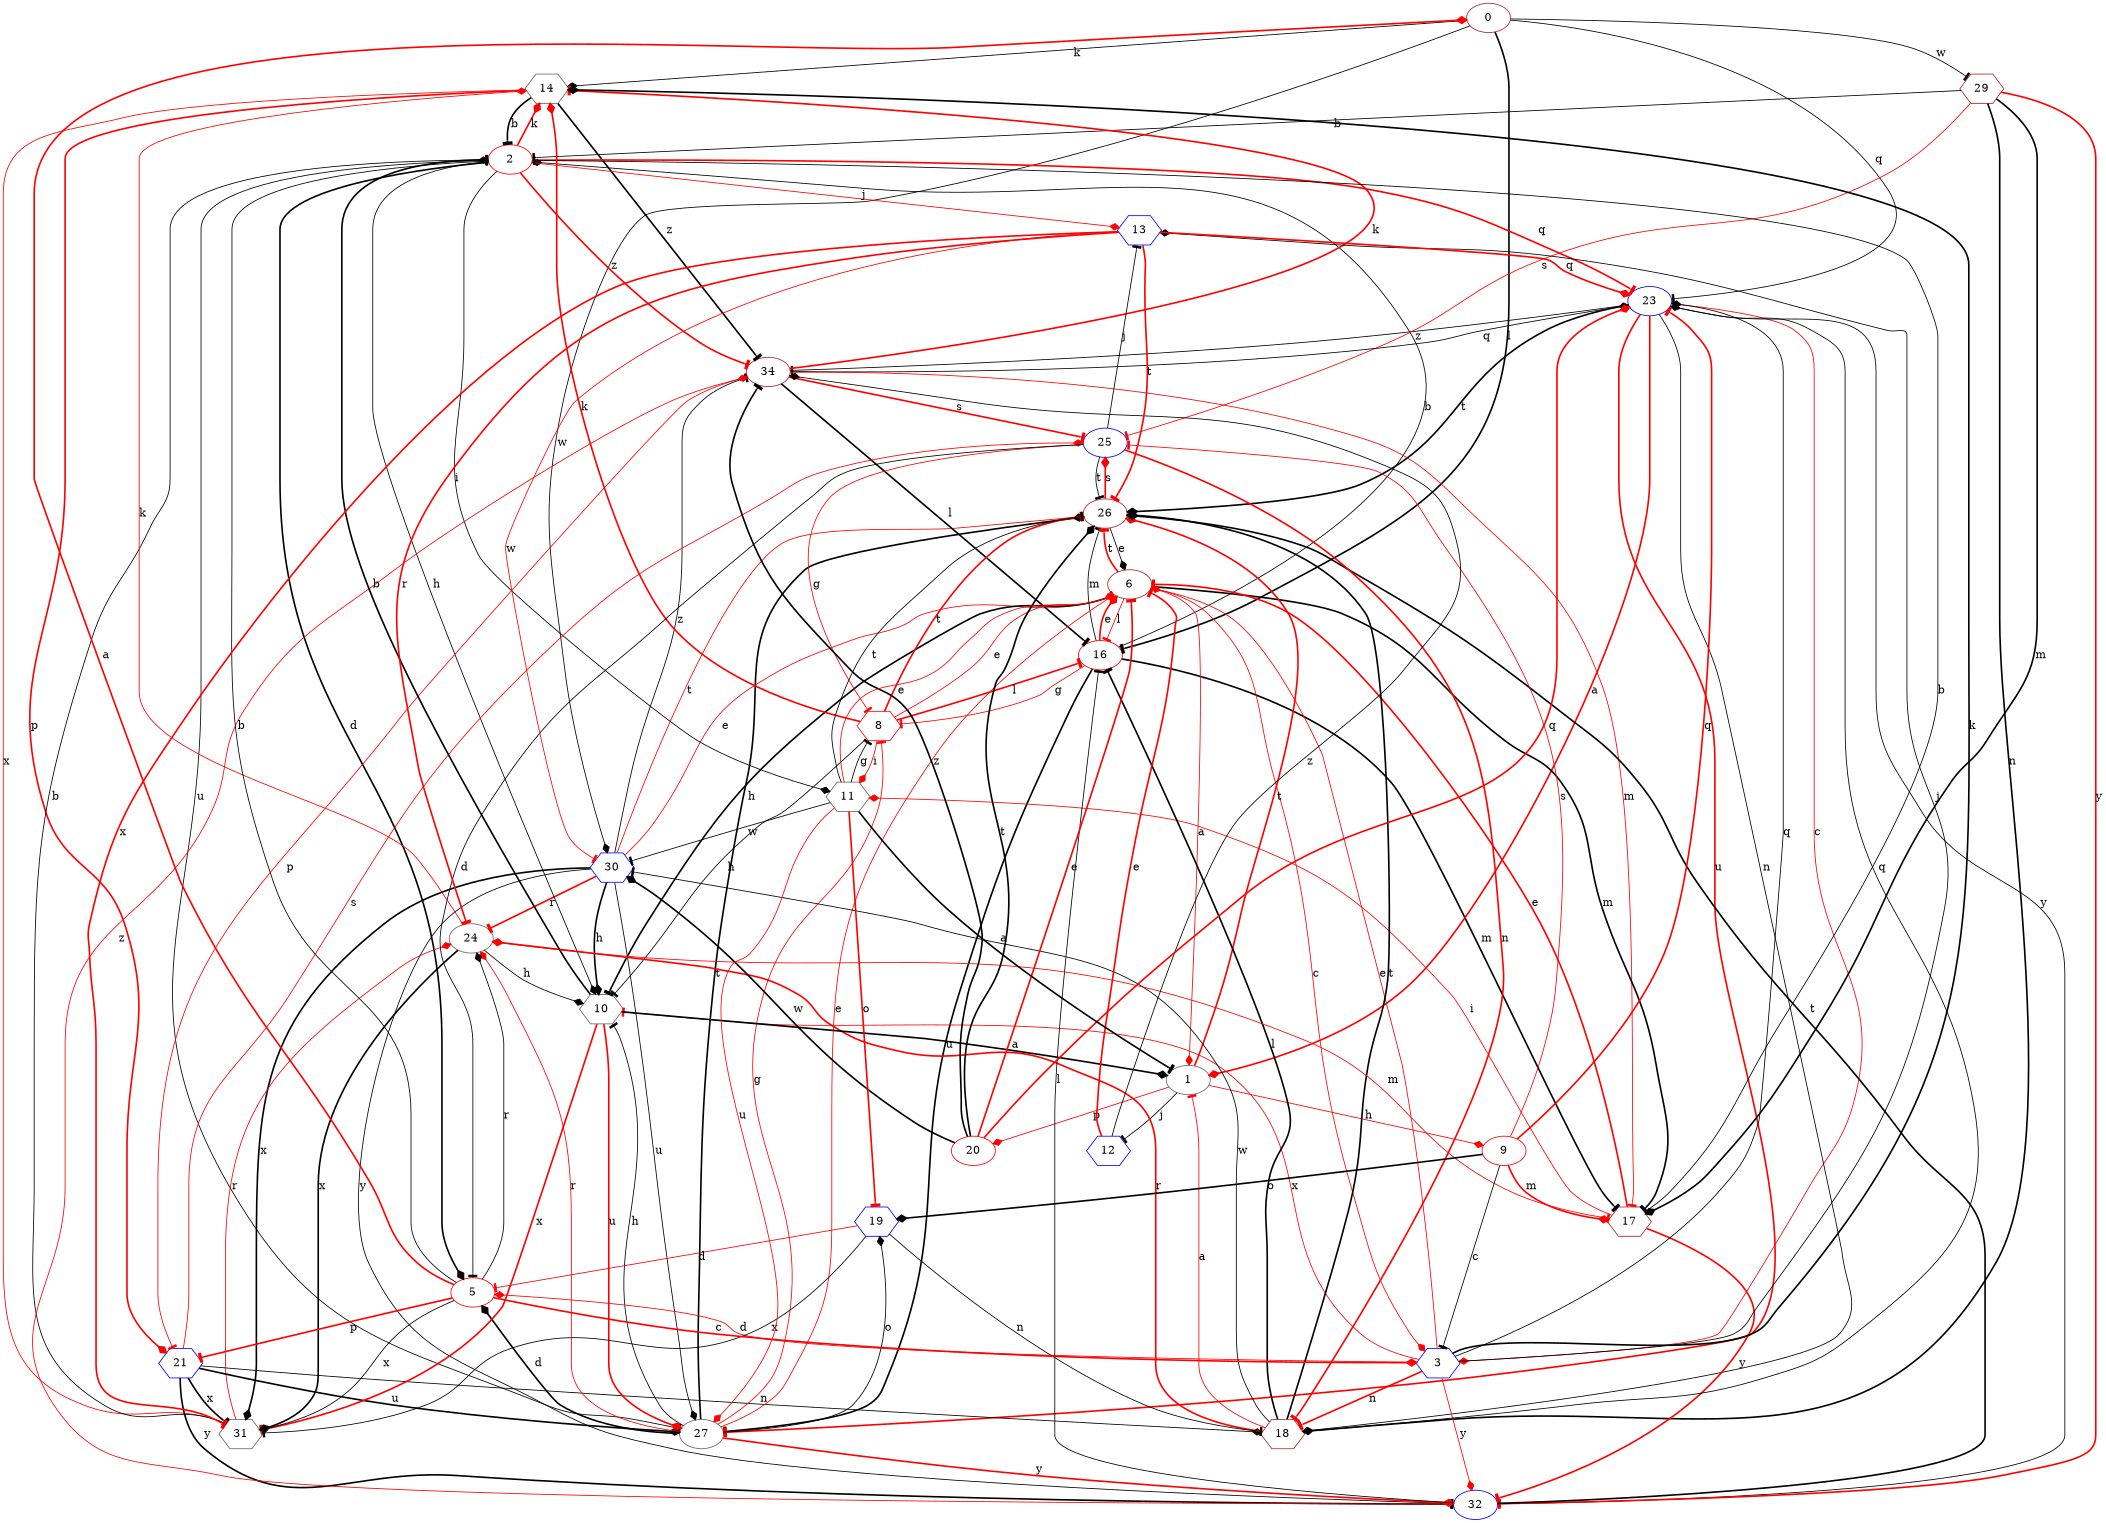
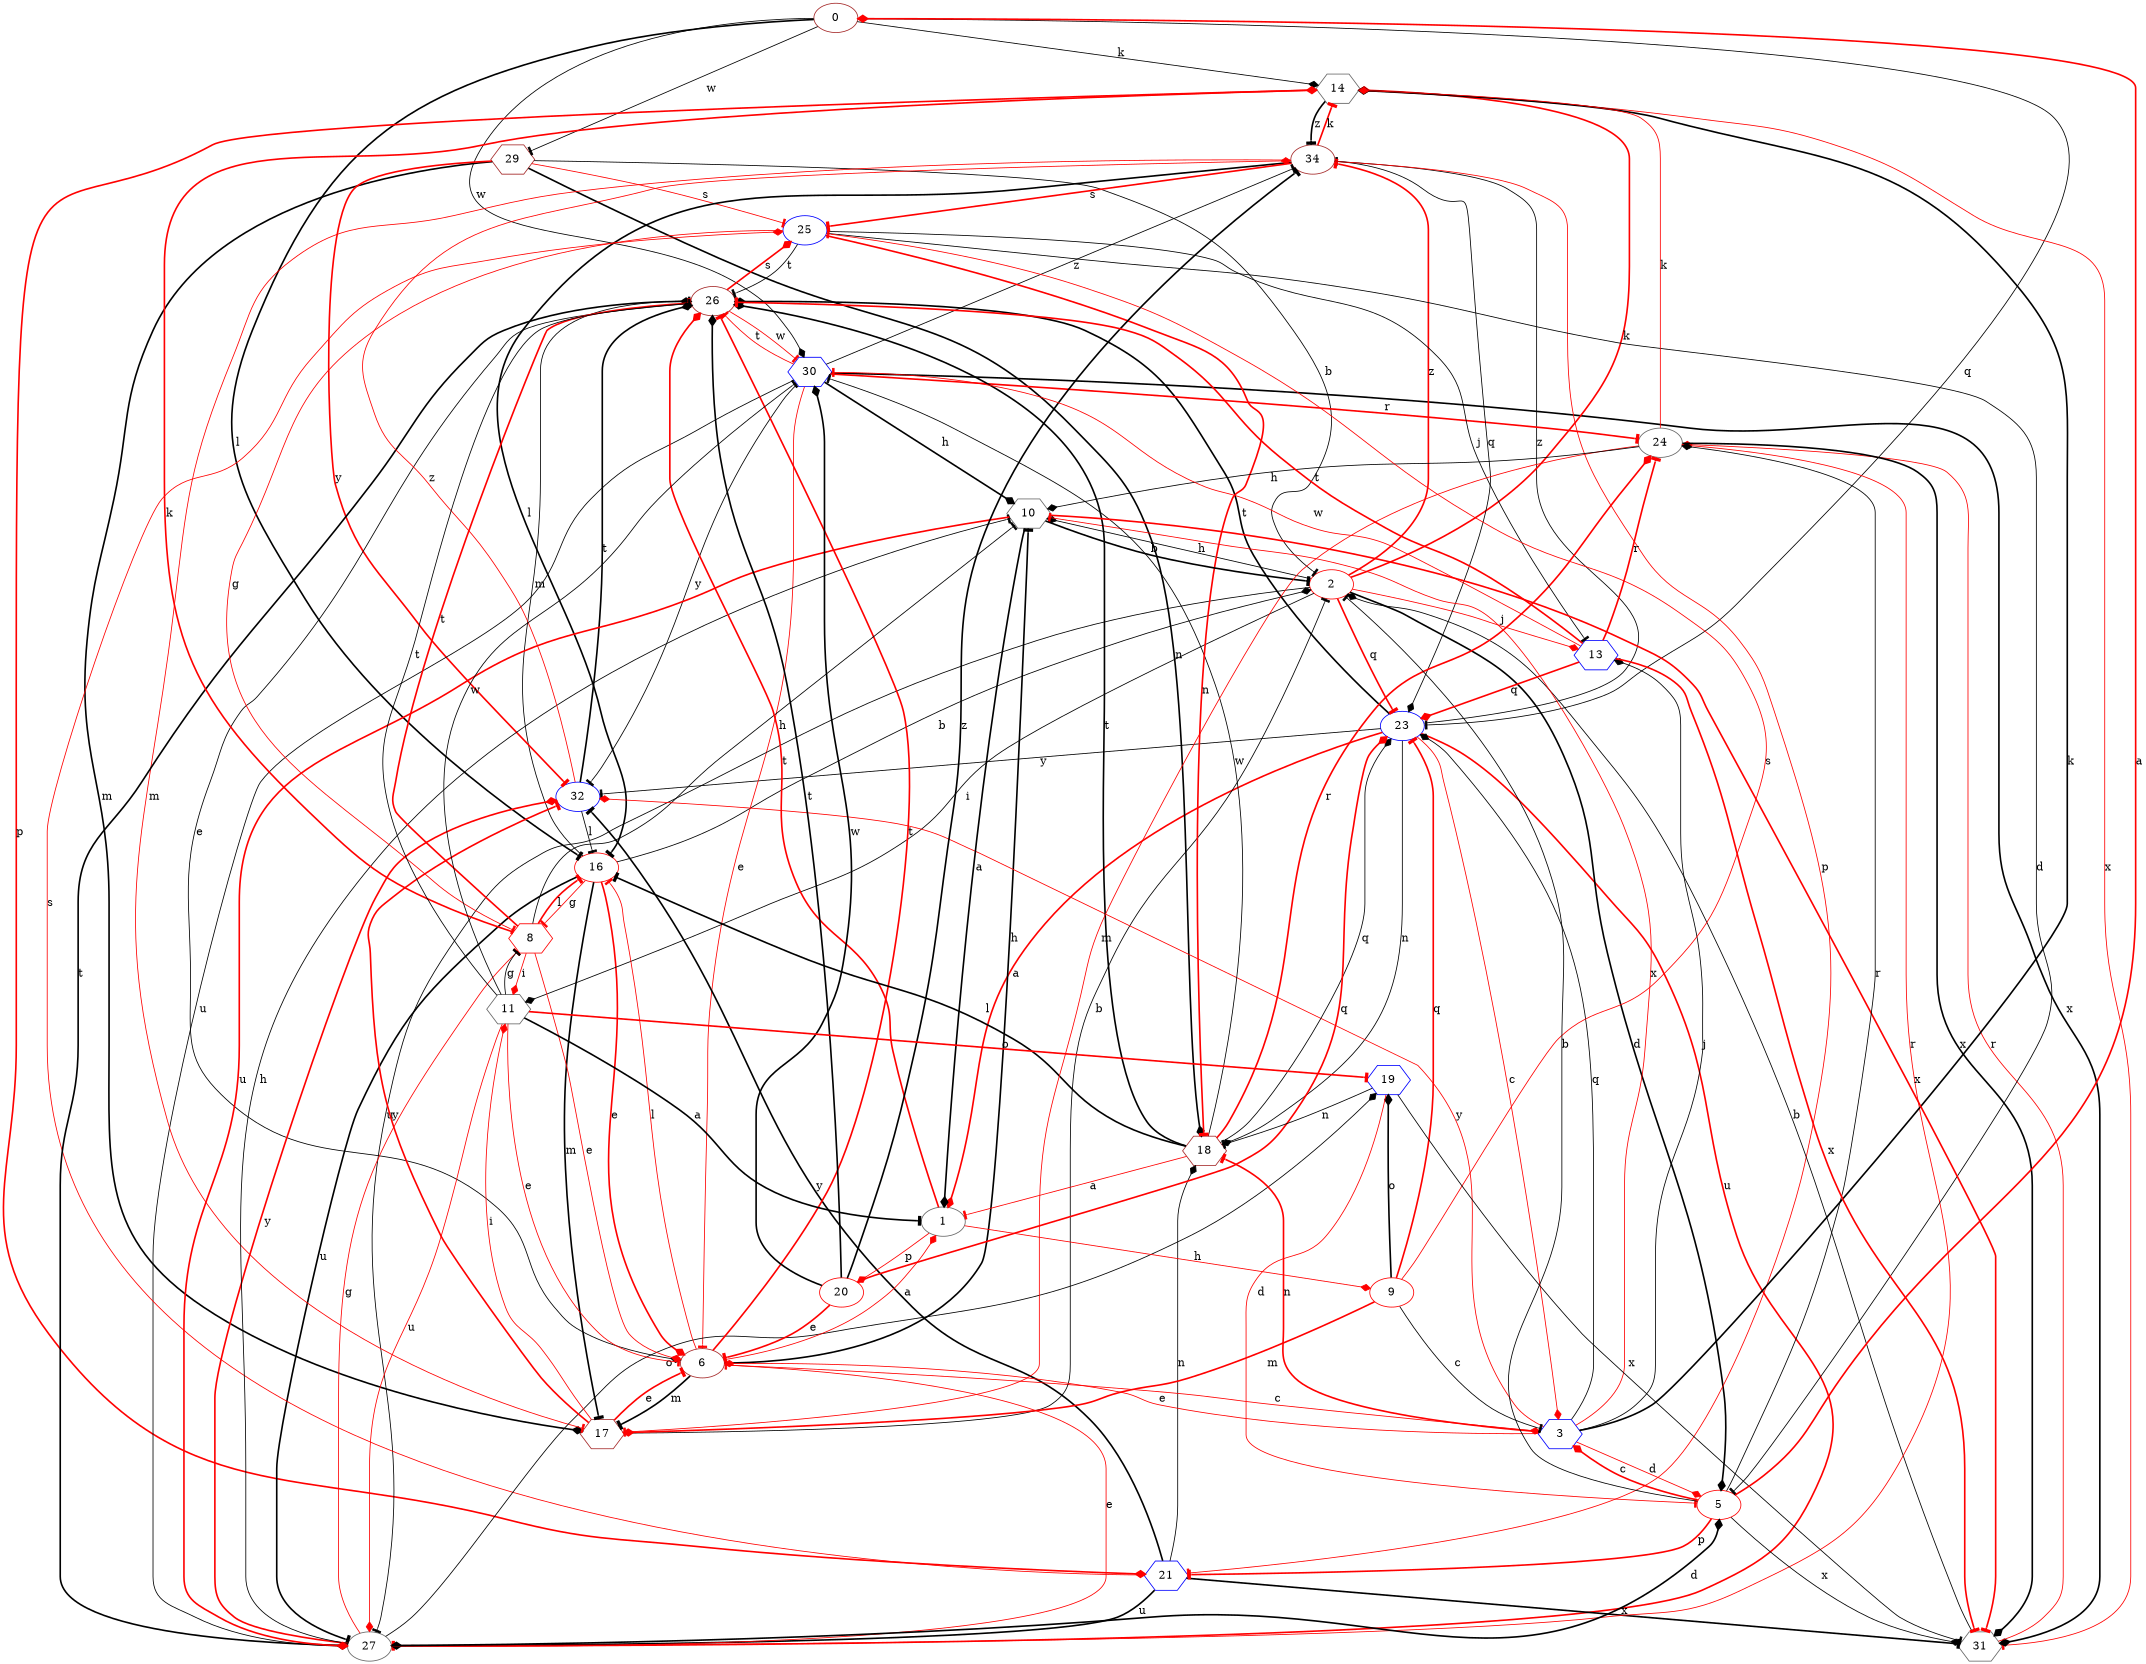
edge "14" -> "2": removed, label "b"
edge "26" -> "30": added, label "w"
node "12": removed
